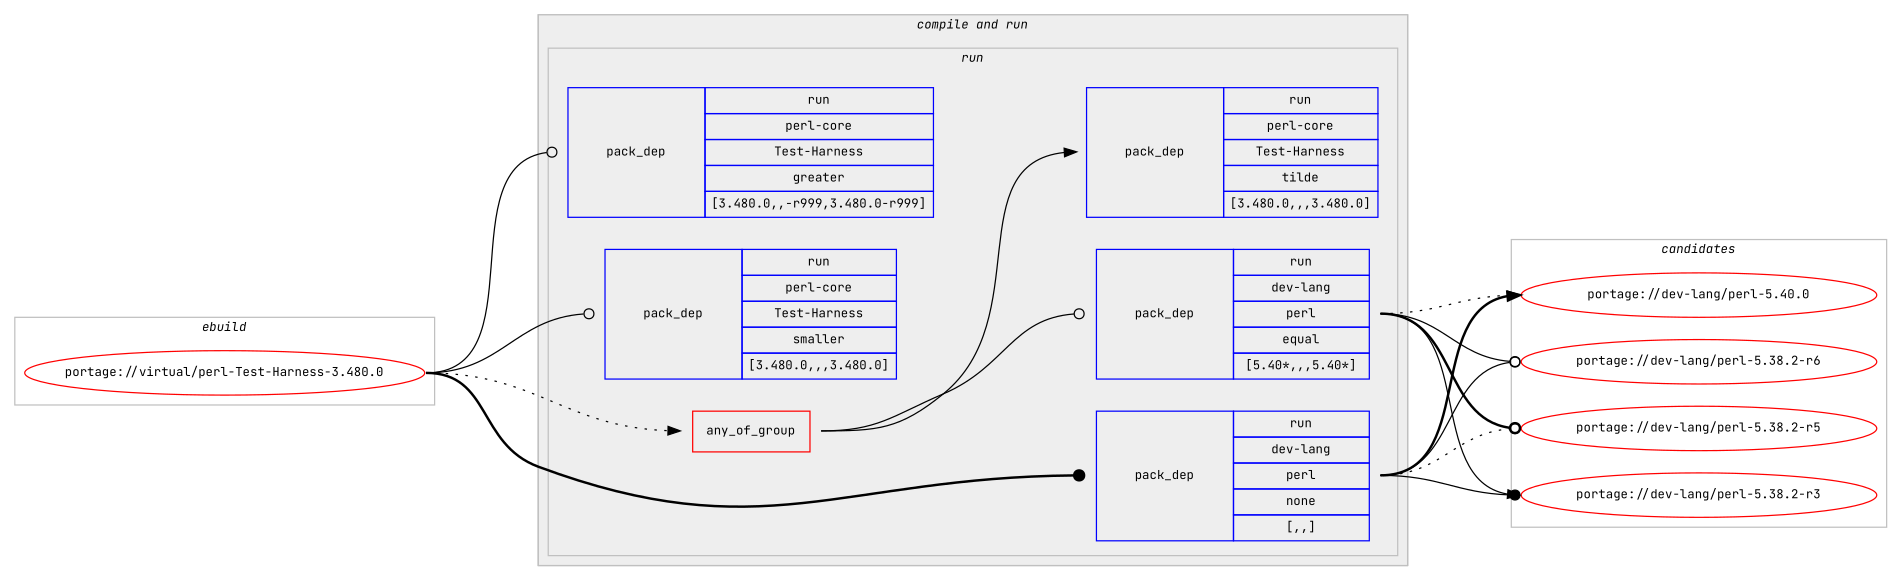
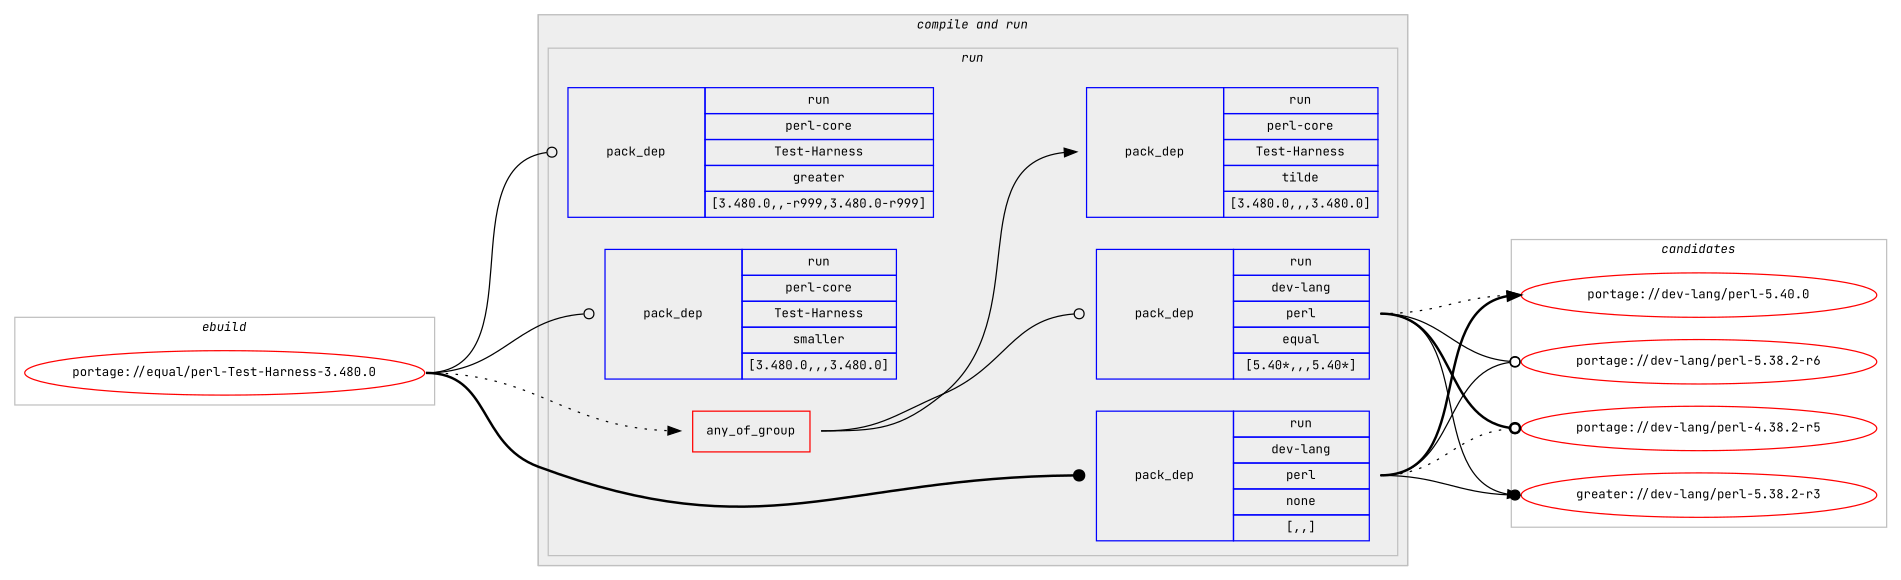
node "portage://virtual/perl-Test-Harness-3.480.0": label "portage://virtual/perl-Test-Harness-3.480.0" -> "portage://equal/perl-Test-Harness-3.480.0"
node "portage://dev-lang/perl-5.38.2-r5": label "portage://dev-lang/perl-5.38.2-r5" -> "portage://dev-lang/perl-4.38.2-r5"
node "portage://dev-lang/perl-5.38.2-r3": label "portage://dev-lang/perl-5.38.2-r3" -> "greater://dev-lang/perl-5.38.2-r3"
